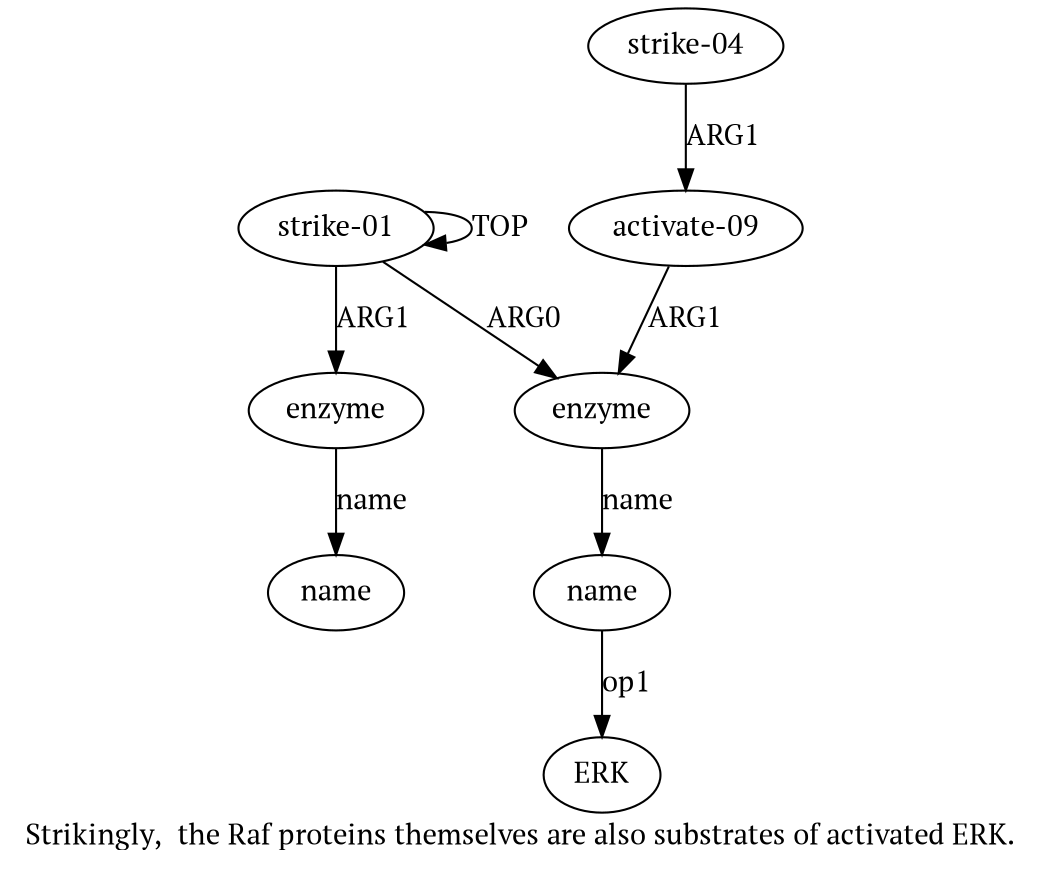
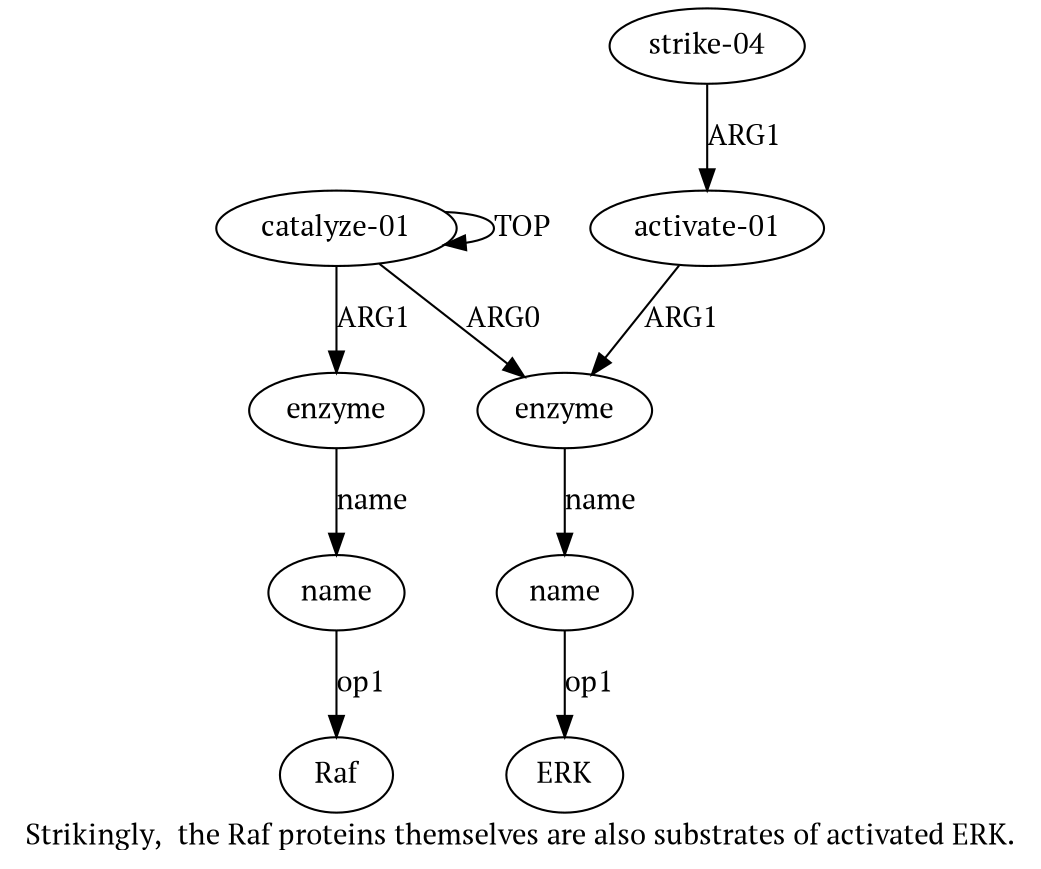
node "strike-01": label "strike-01" -> "catalyze-01"
node "activate-09": label "activate-09" -> "activate-01"
node "Raf": added
